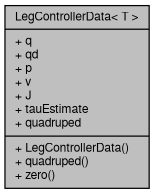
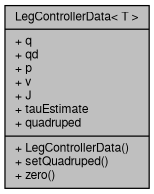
node "LegControllerData< T >": text "+ quadruped()" -> "+ setQuadruped()"
